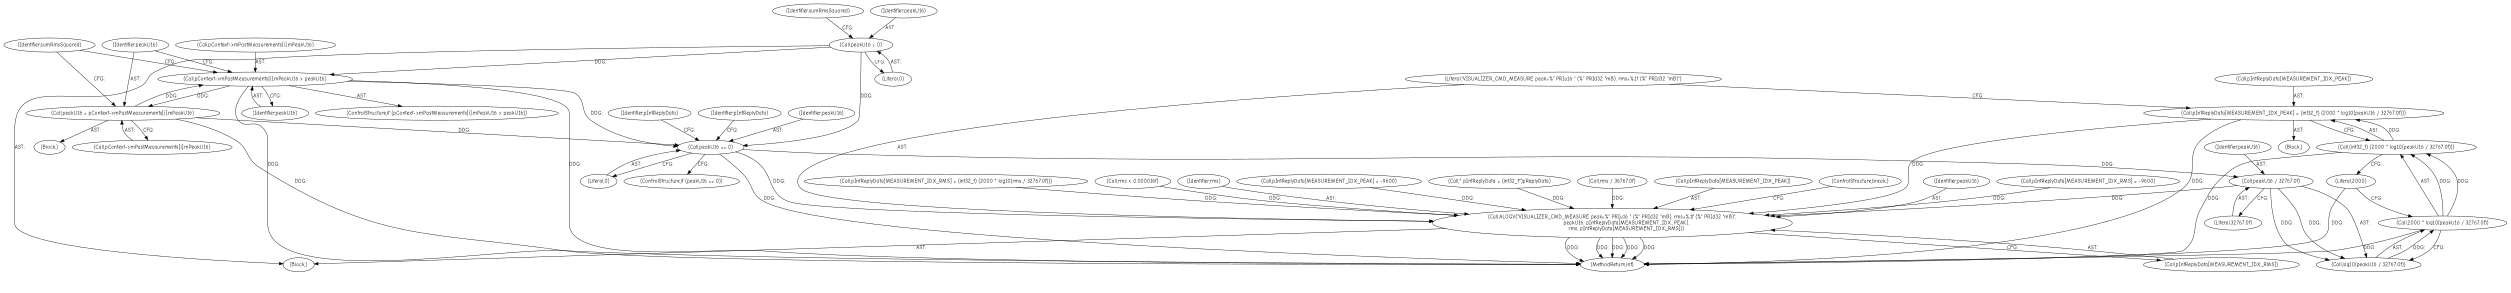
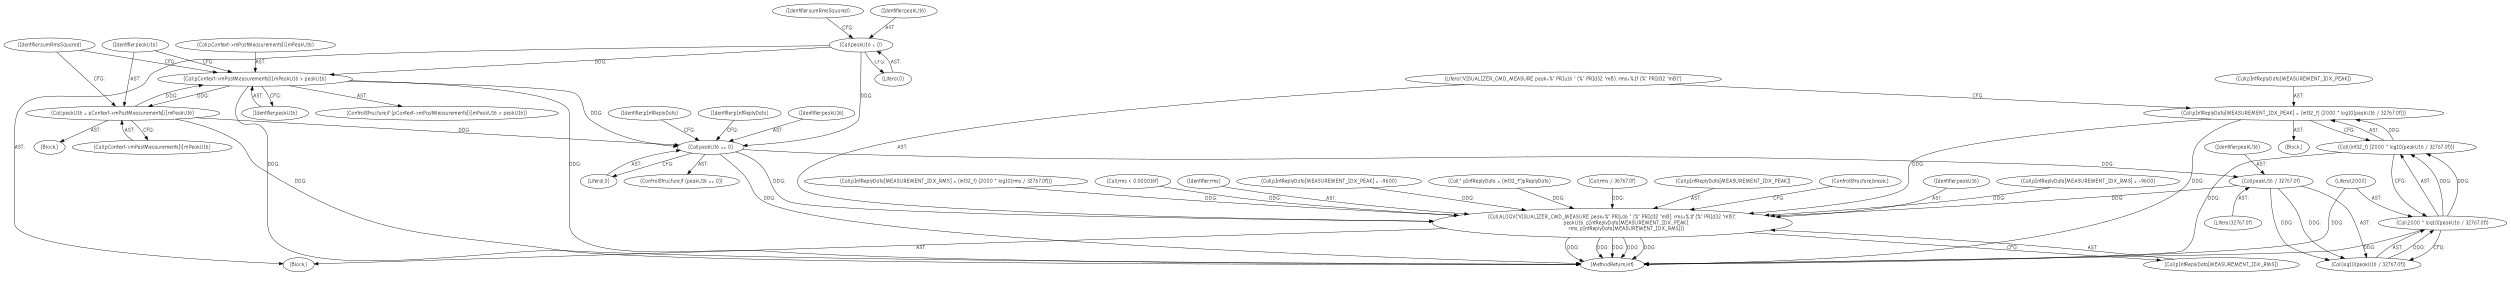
edge "(Call,(int32_t) (2000 * log10(peakU16 / 32767.0f)))" -> "(Literal,2000)": now "(Call,(int32_t) (2000 * log10(peakU16 / 32767.0f)))" -> "(Call,2000 * log10(peakU16 / 32767.0f))"
edge "(Call,peakU16 == 0)" -> "(ControlStructure,if (peakU16 == 0))": label "CFG: " -> "AST: "
edge "(Literal,2000)" -> "(Call,2000 * log10(peakU16 / 32767.0f))": label "CFG: " -> "AST: "
edge "(Call,peakU16 / 32767.0f)" -> "(Literal,32767.0f)": removed, label "CFG:"
